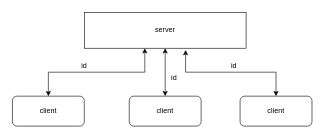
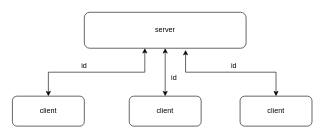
node "server": shape rectangle -> rounded rectangle
